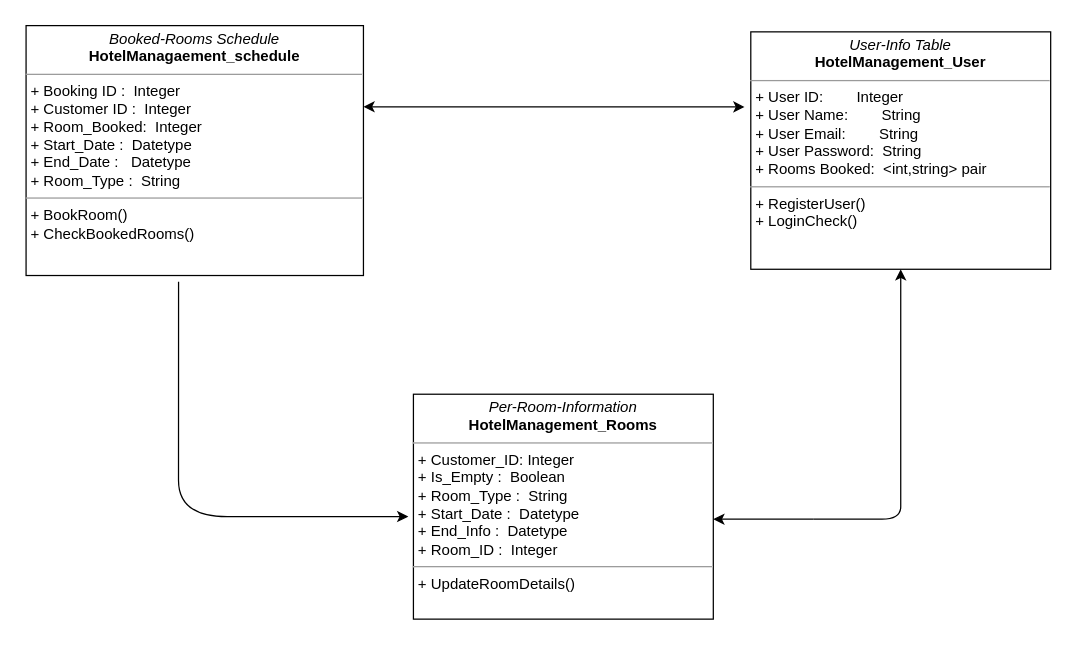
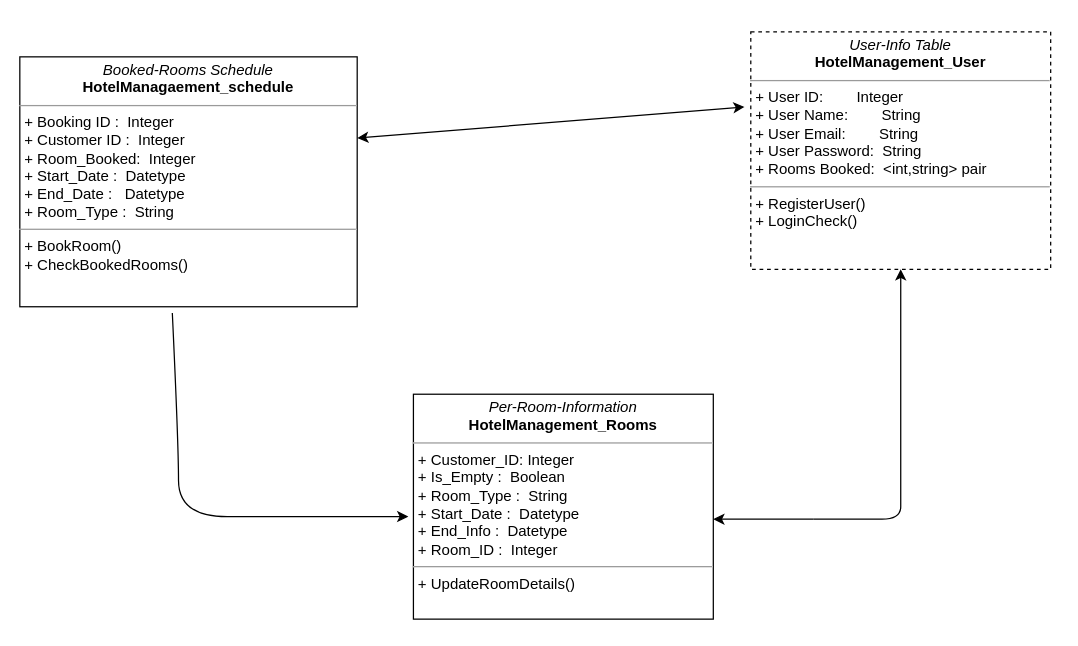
node "Booked-Rooms Schedule HotelManagaement_schedule + Booking ID : Integer + Customer ID : Integer + Room_Booked: Integer + Start_Date : Datetype + End_Date : Datetype + Room_Type : String + BookRoom() + CheckBookedRooms()": moved (194, 151) -> (188, 182)
node "User-Info Table HotelManagement_User + User ID: Integer + User Name: String + User Email: String + User Password: String + Rooms Booked: <int,string> pair + RegisterUser() + LoginCheck()": style solid -> dashed
